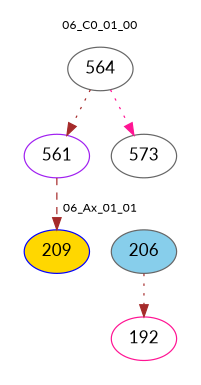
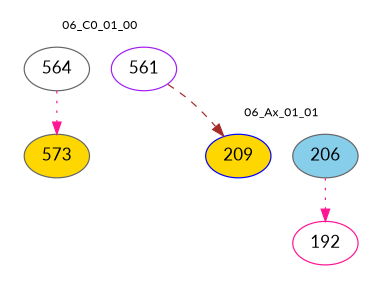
edge "564" -> "561": removed
node "573": fillcolor white -> gold
edge "206" -> "192": color brown -> deeppink
